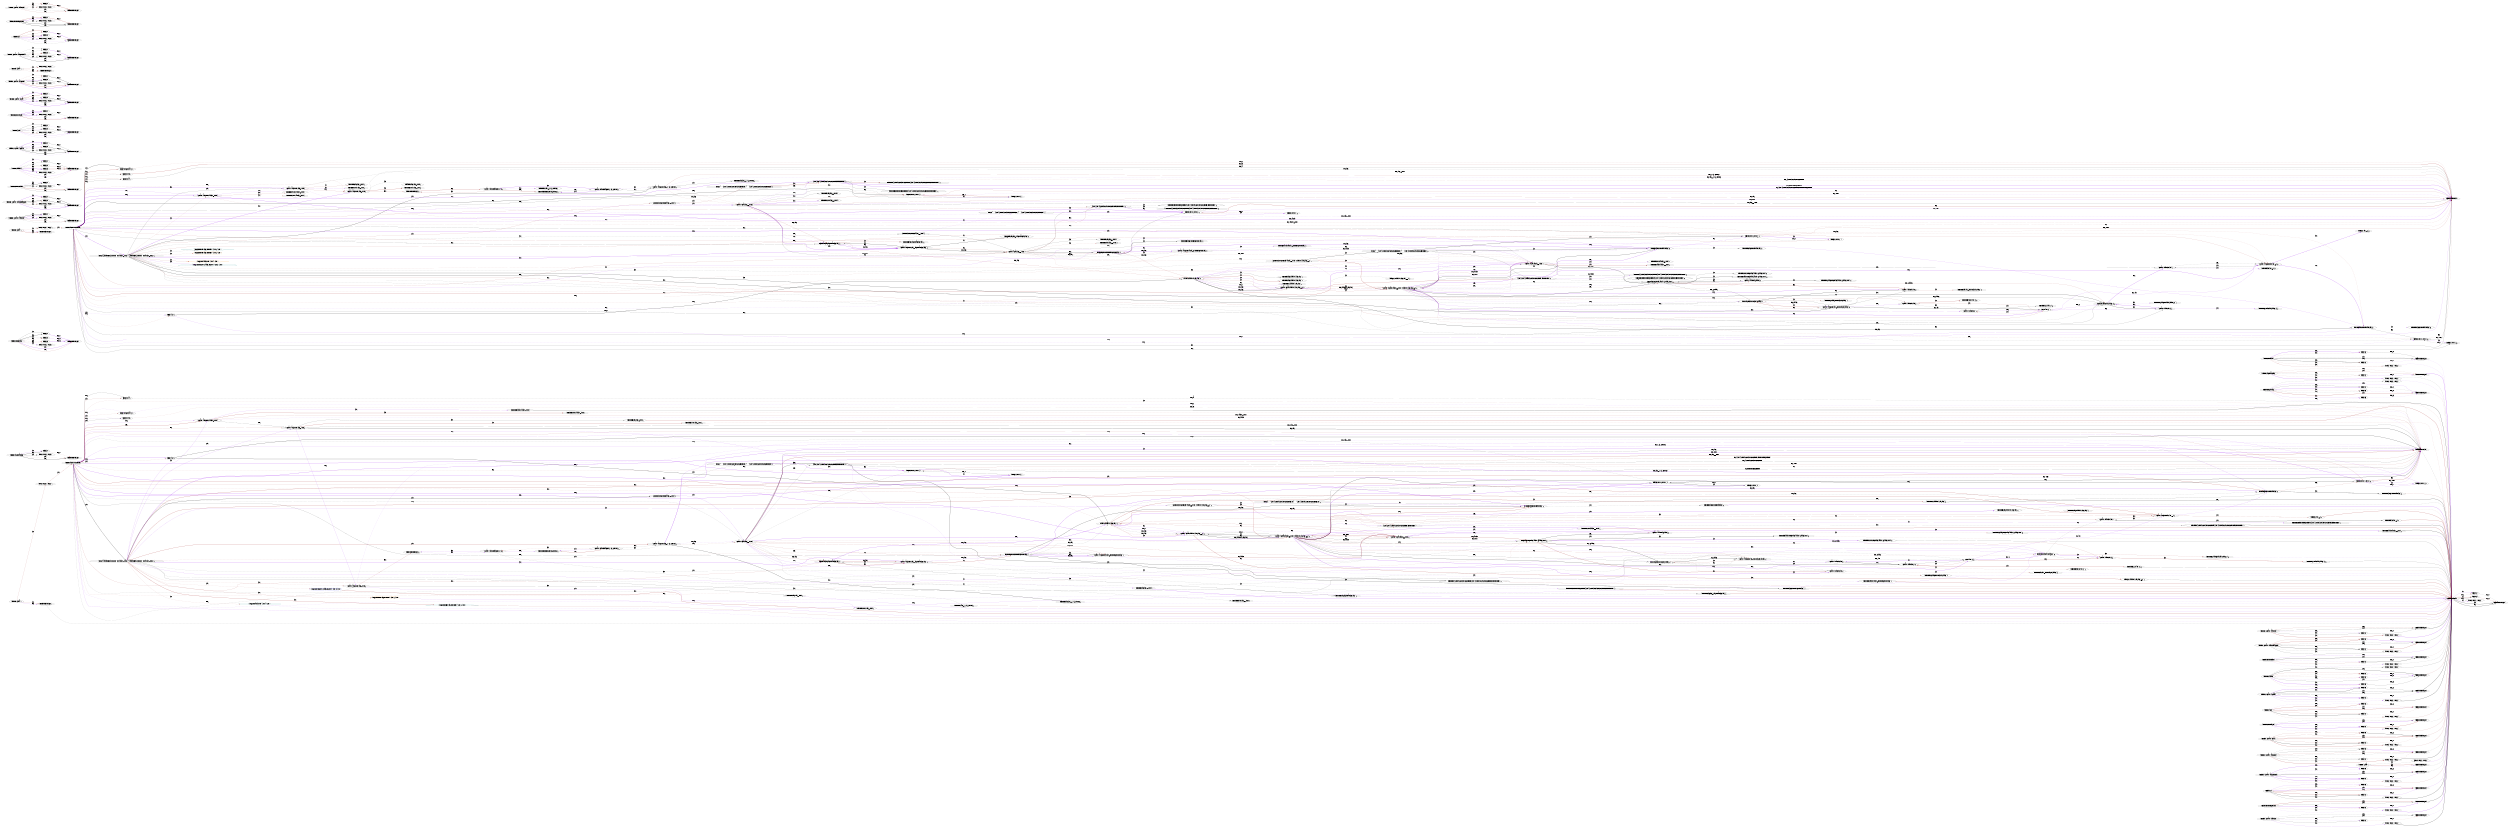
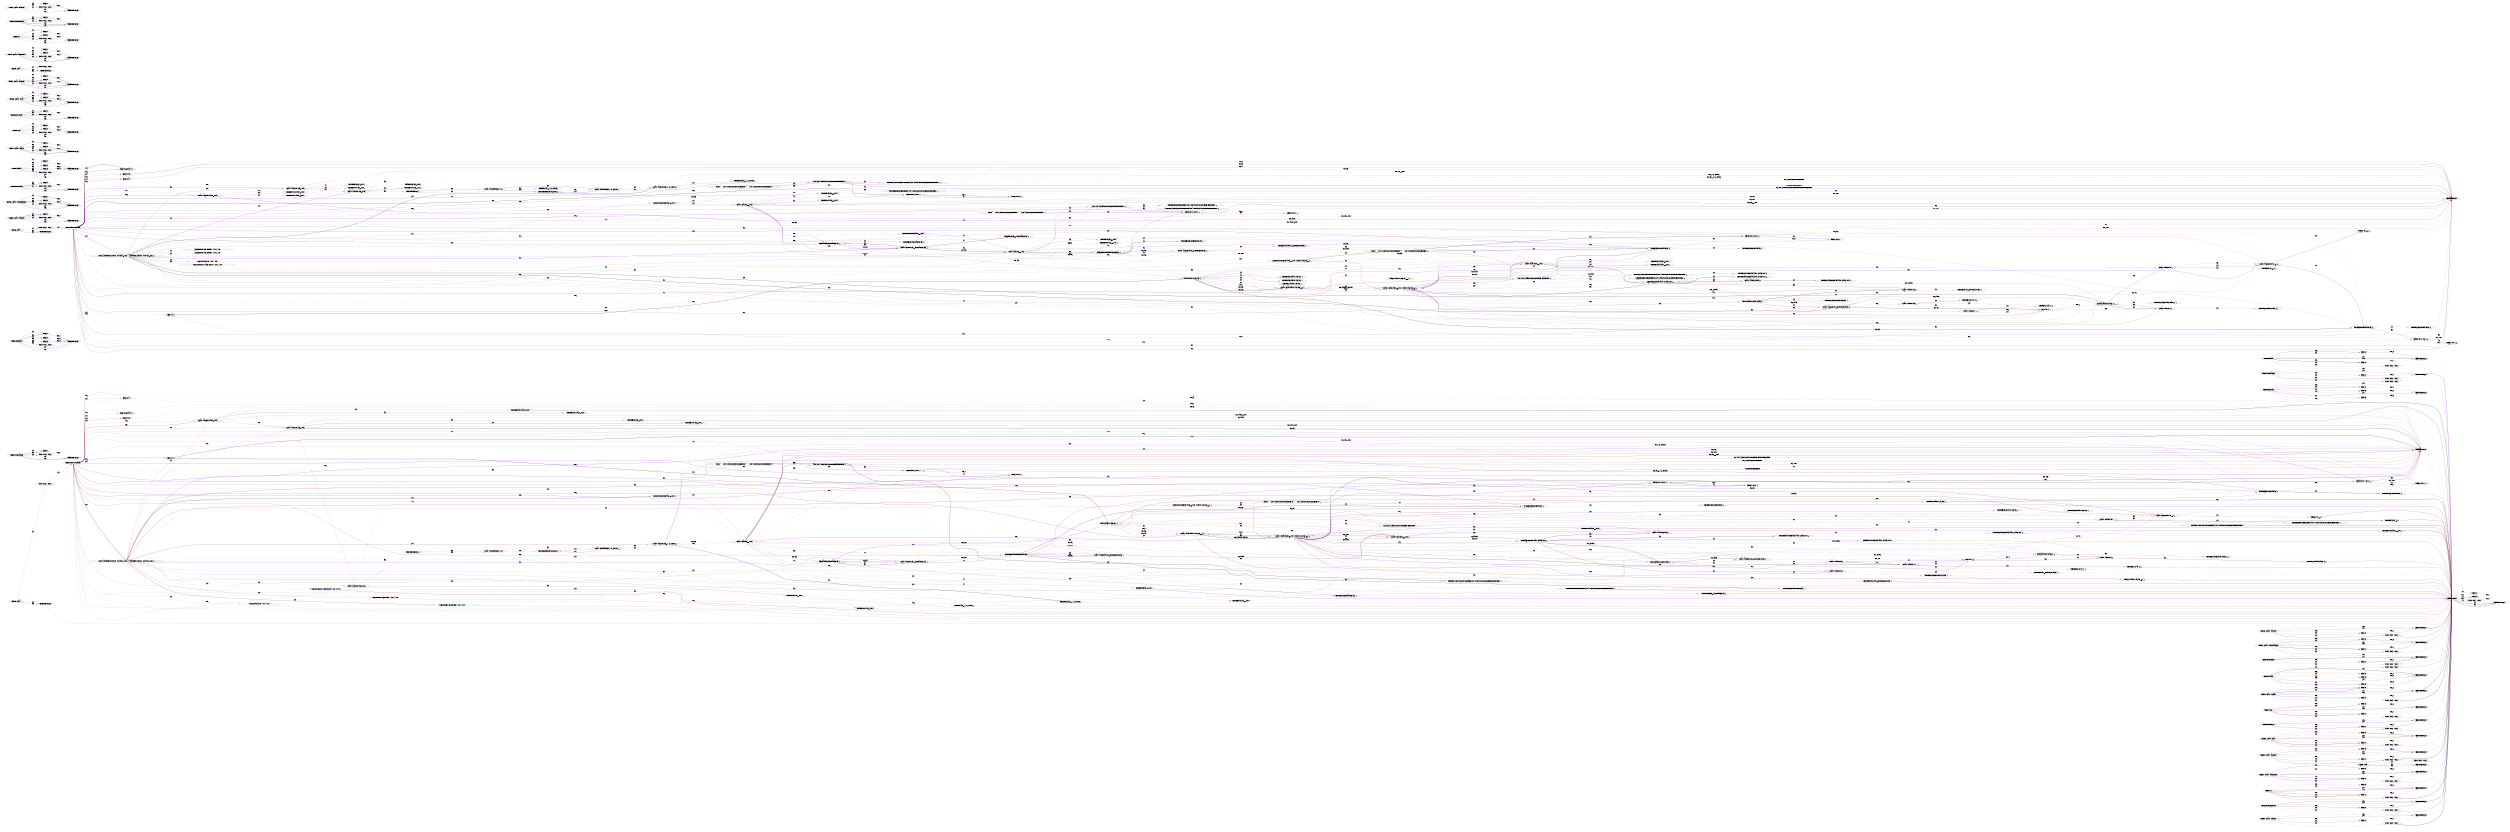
edge "(<operator>.equals,ckey == NULL)" -> "(IDENTIFIER,NULL,ckey == NULL)": label "AST: " -> "ERROR: "
